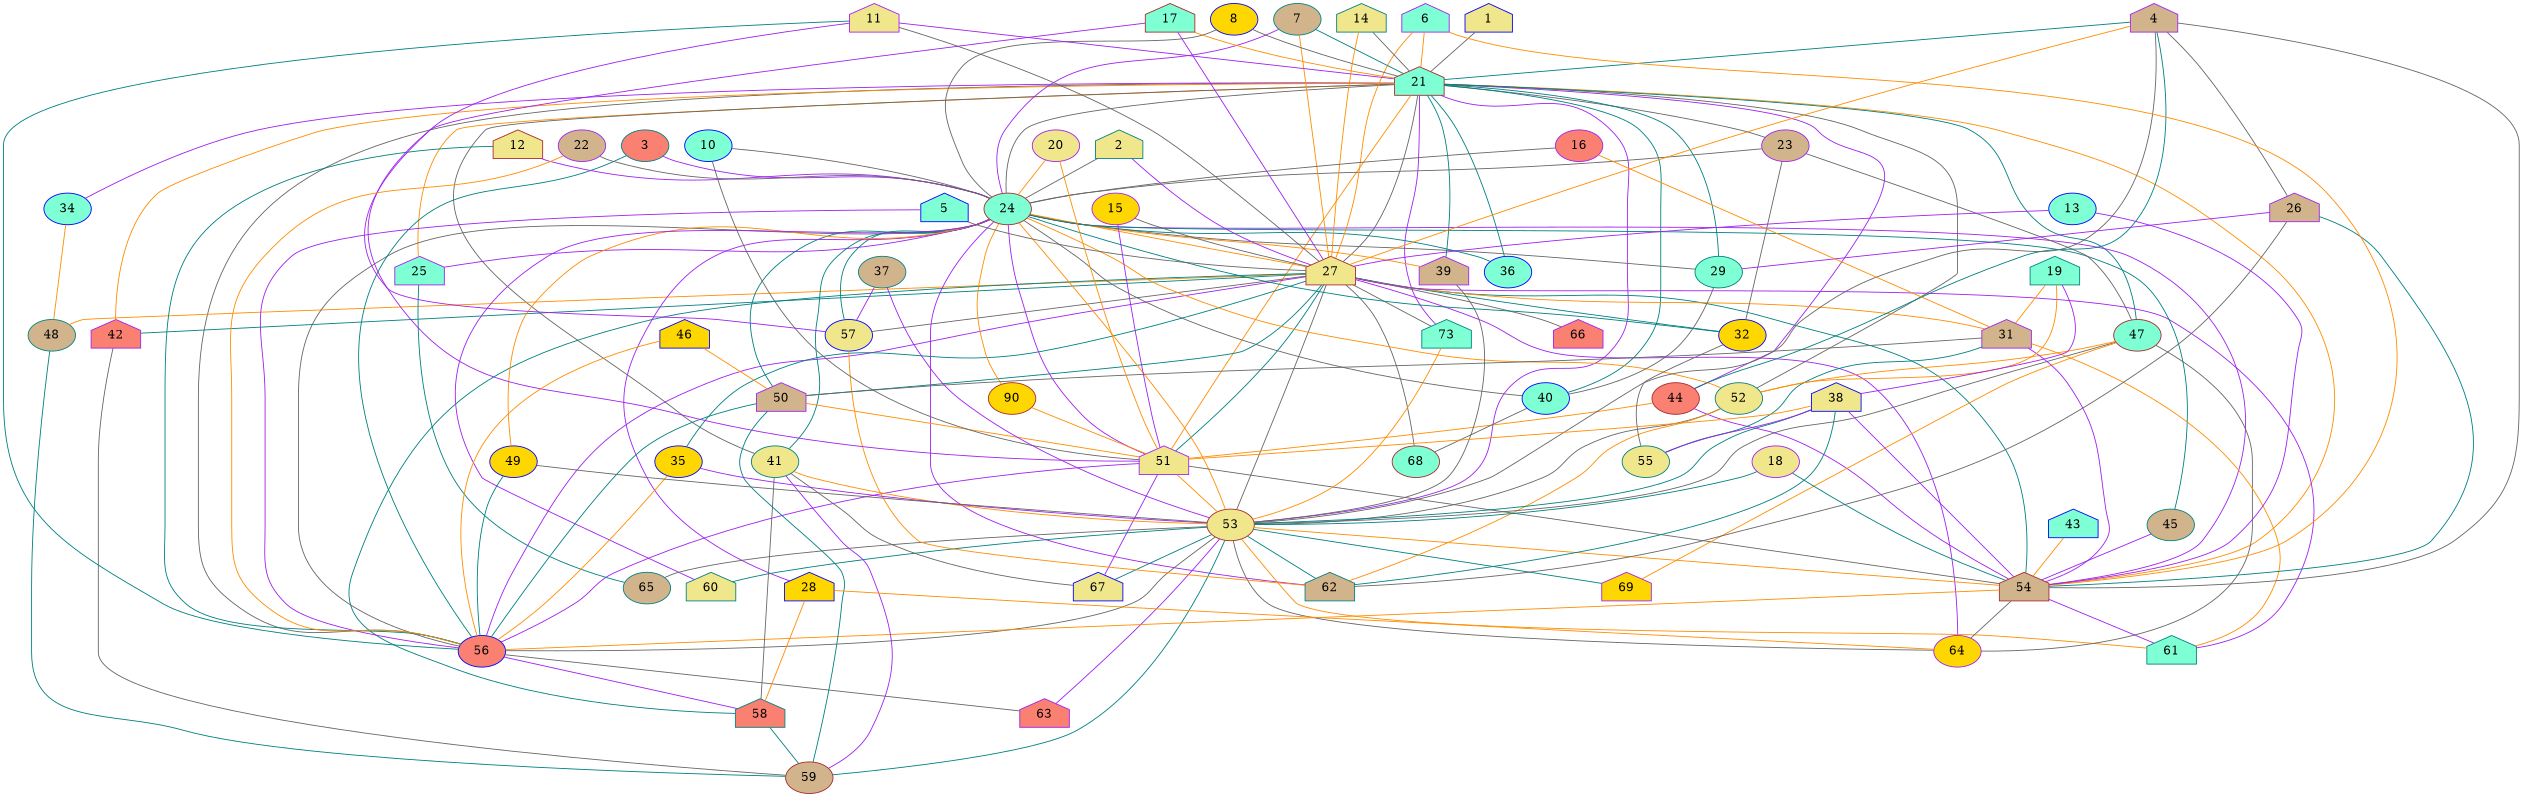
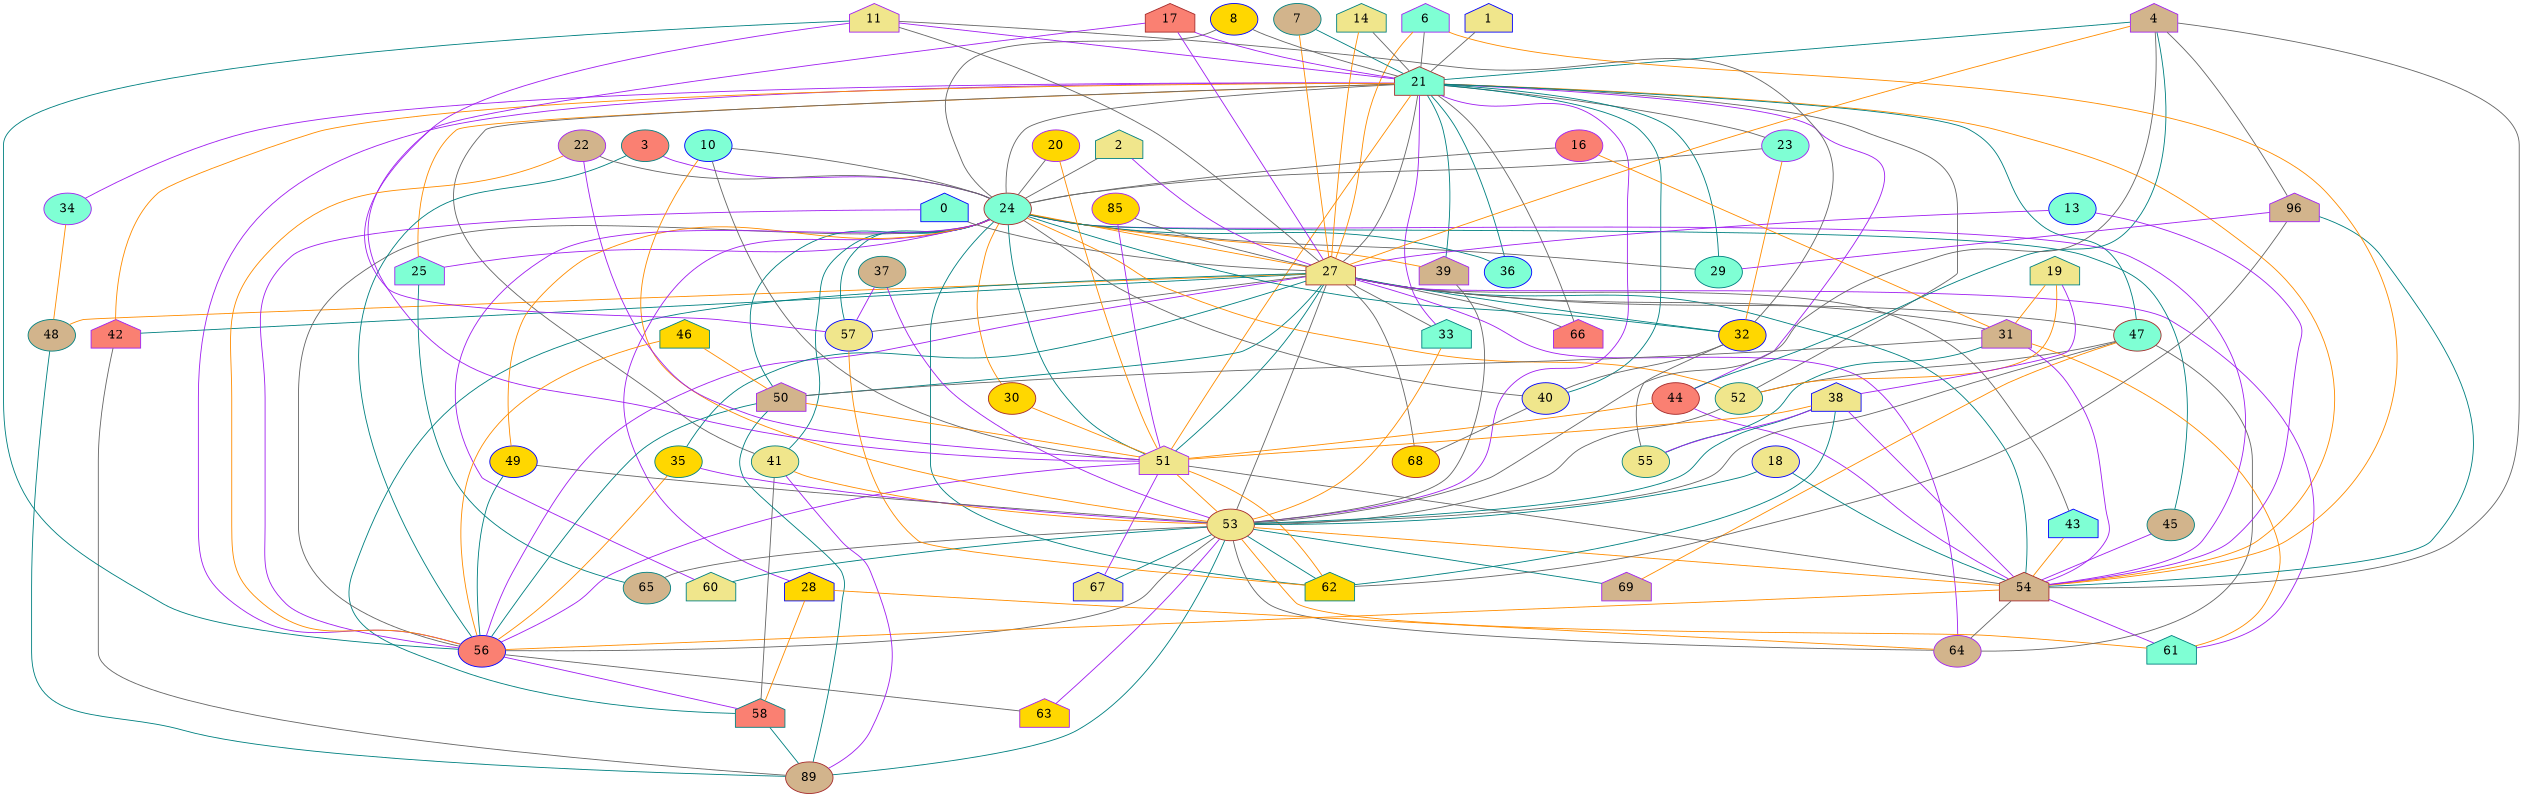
node "17": fillcolor aquamarine -> salmon
edge "6" -- "21": color darkorange -> gray40
edge "17" -- "21": color darkorange -> purple
edge "7" -- "24": removed
edge "11" -- "32": added
edge "21" -- "56": color gray40 -> purple
node "12": removed
node "20": fillcolor khaki -> gold
node "23": fillcolor tan -> aquamarine
edge "20" -- "24": color darkorange -> gray40
edge "21" -- "66": added
node "34": color blue -> purple
node "5": label "5" -> "0"
node "15": label "15" -> "85"
node "26": label "26" -> "96"
edge "23" -- "47": now "27" -- "47"
edge "23" -- "32": color gray40 -> darkorange
node "19": fillcolor aquamarine -> khaki
edge "27" -- "43": added
edge "27" -- "31": color darkorange -> gray40
node "46": color blue -> teal
node "73": label "73" -> "33"
edge "24" -- "53": now "10" -- "53"
edge "24" -- "51": color purple -> teal
edge "29" -- "40": now "32" -- "40"
edge "47" -- "52": color darkorange -> gray40
node "90": label "90" -> "30"
node "40": fillcolor aquamarine -> khaki
edge "22" -- "51": added
node "35": color blue -> teal
node "68": fillcolor aquamarine -> gold
node "18": color purple -> blue
edge "52" -- "62": now "51" -- "62"
edge "24" -- "62": color purple -> teal
edge "41" -- "67": removed
node "62": fillcolor tan -> gold
node "69": fillcolor gold -> tan
node "64": fillcolor gold -> tan
node "63": fillcolor salmon -> gold
node "59": label "59" -> "89"
